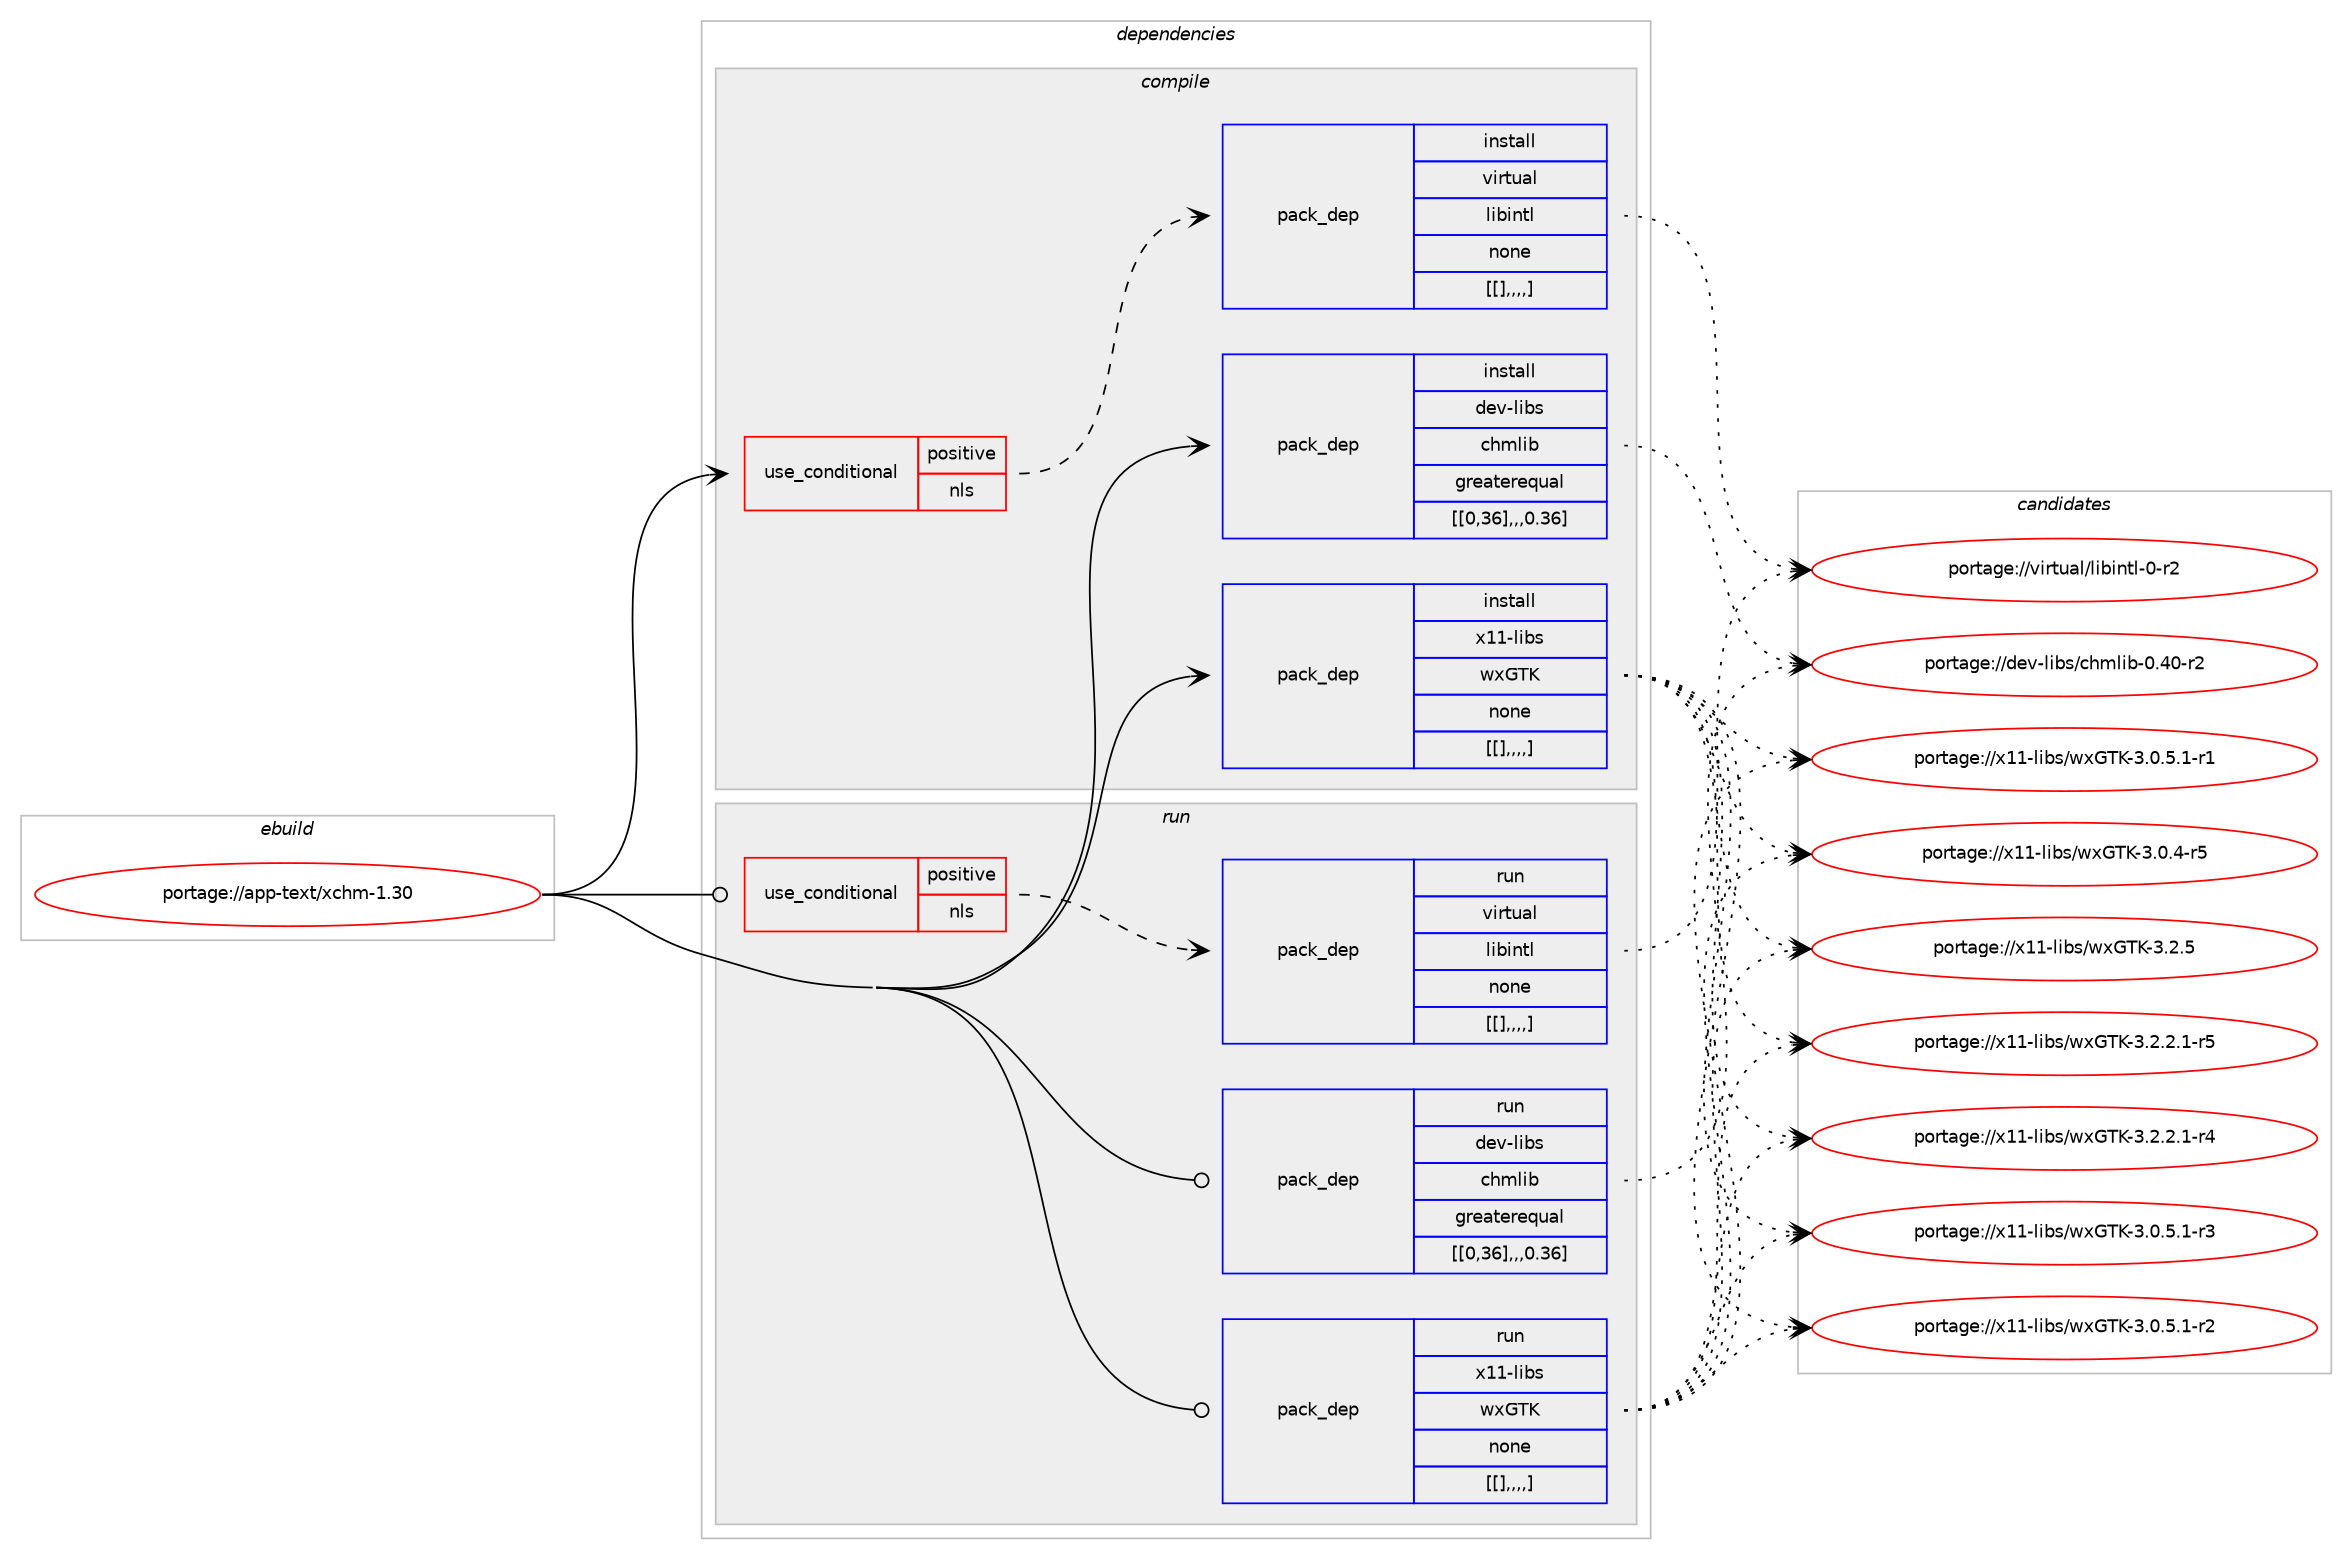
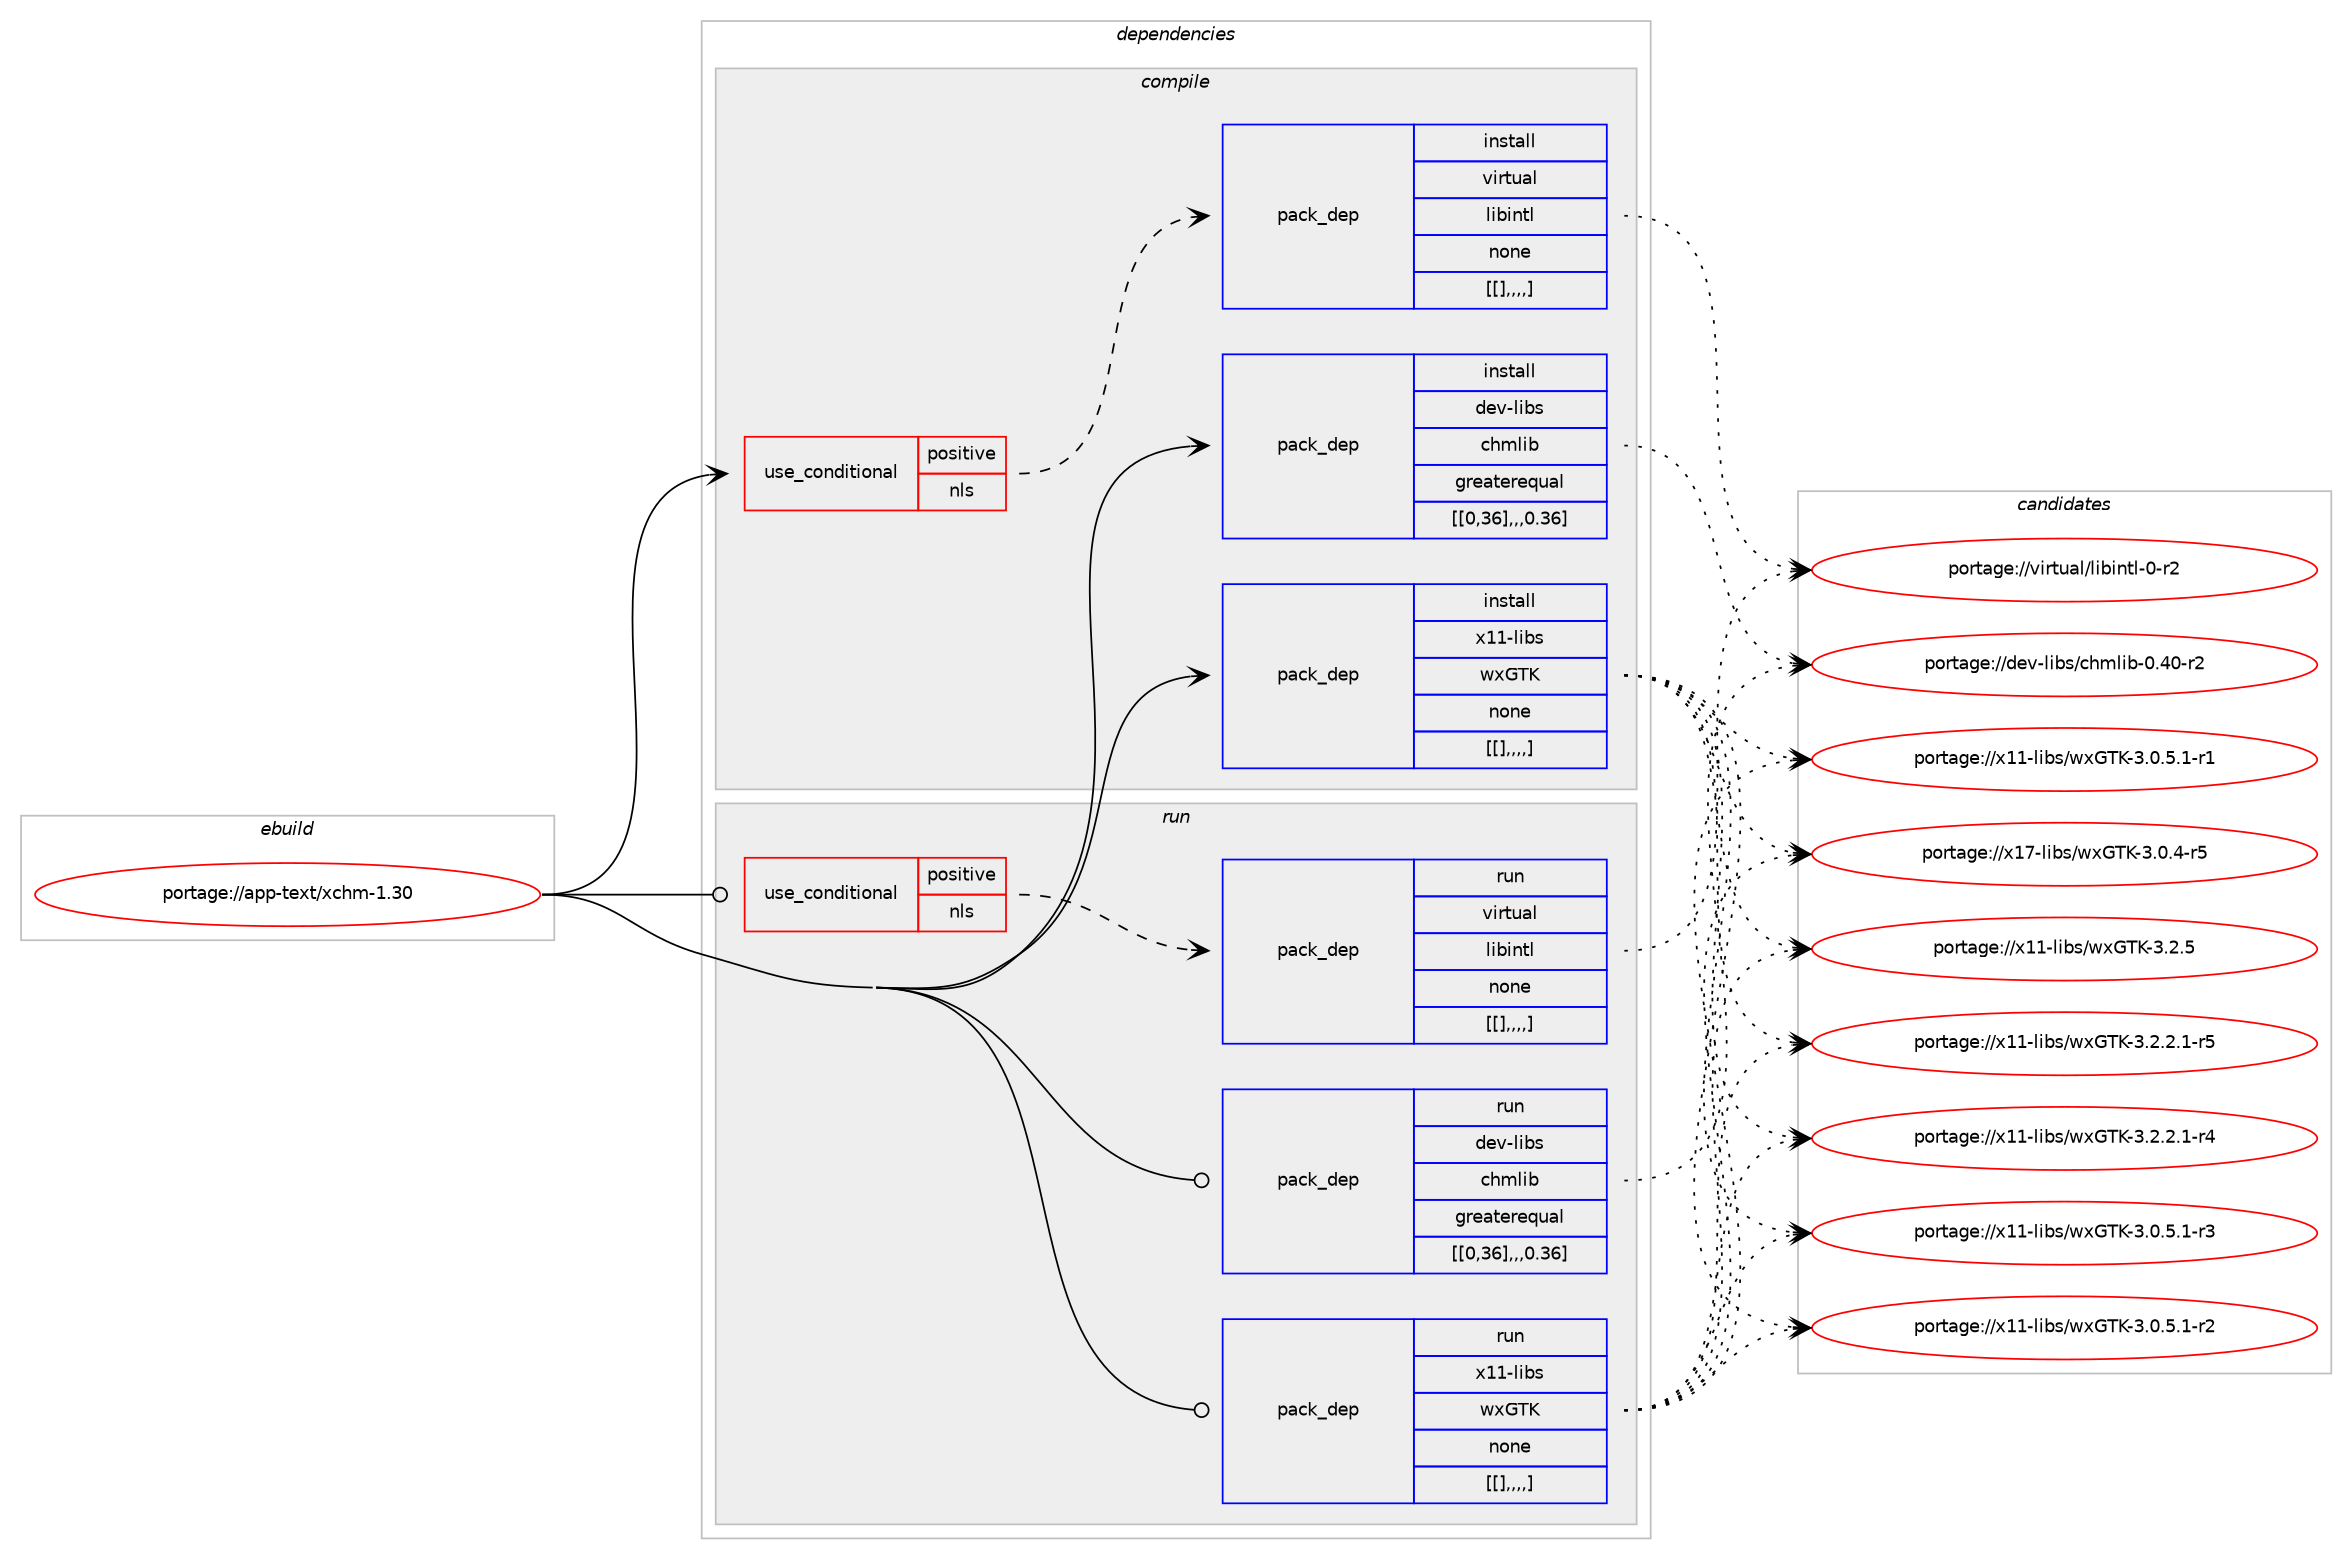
node "portage://x11-libs/wxGTK-3.0.4-r5": label "portage://x11-libs/wxGTK-3.0.4-r5" -> "portage://x17-libs/wxGTK-3.0.4-r5"
